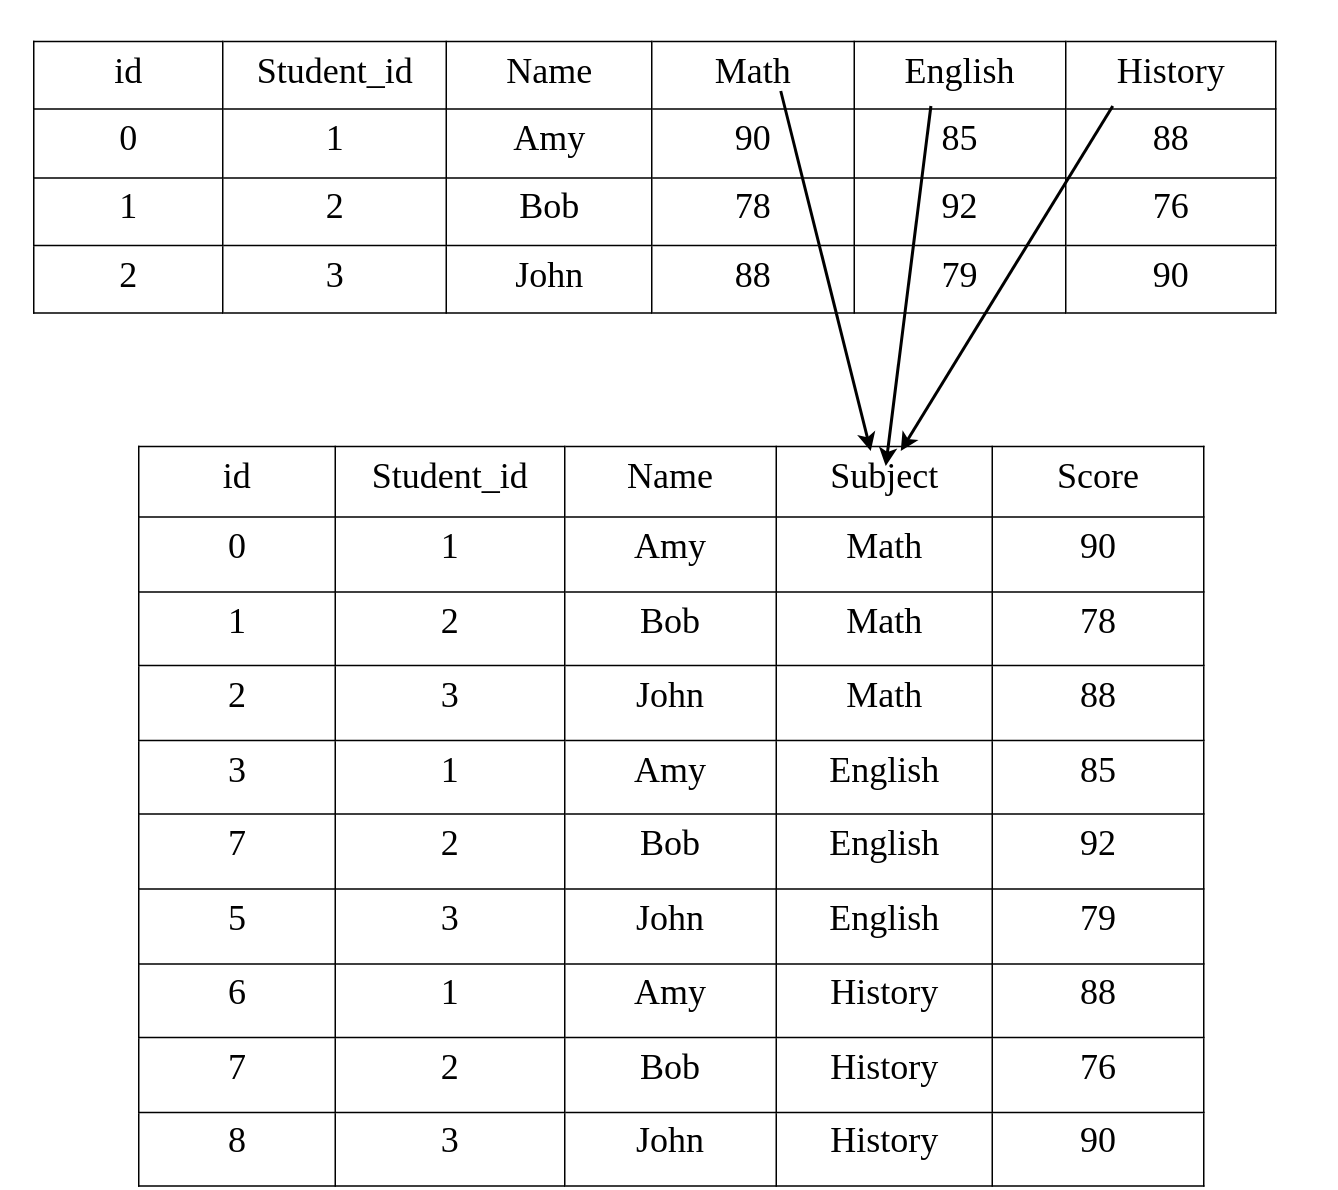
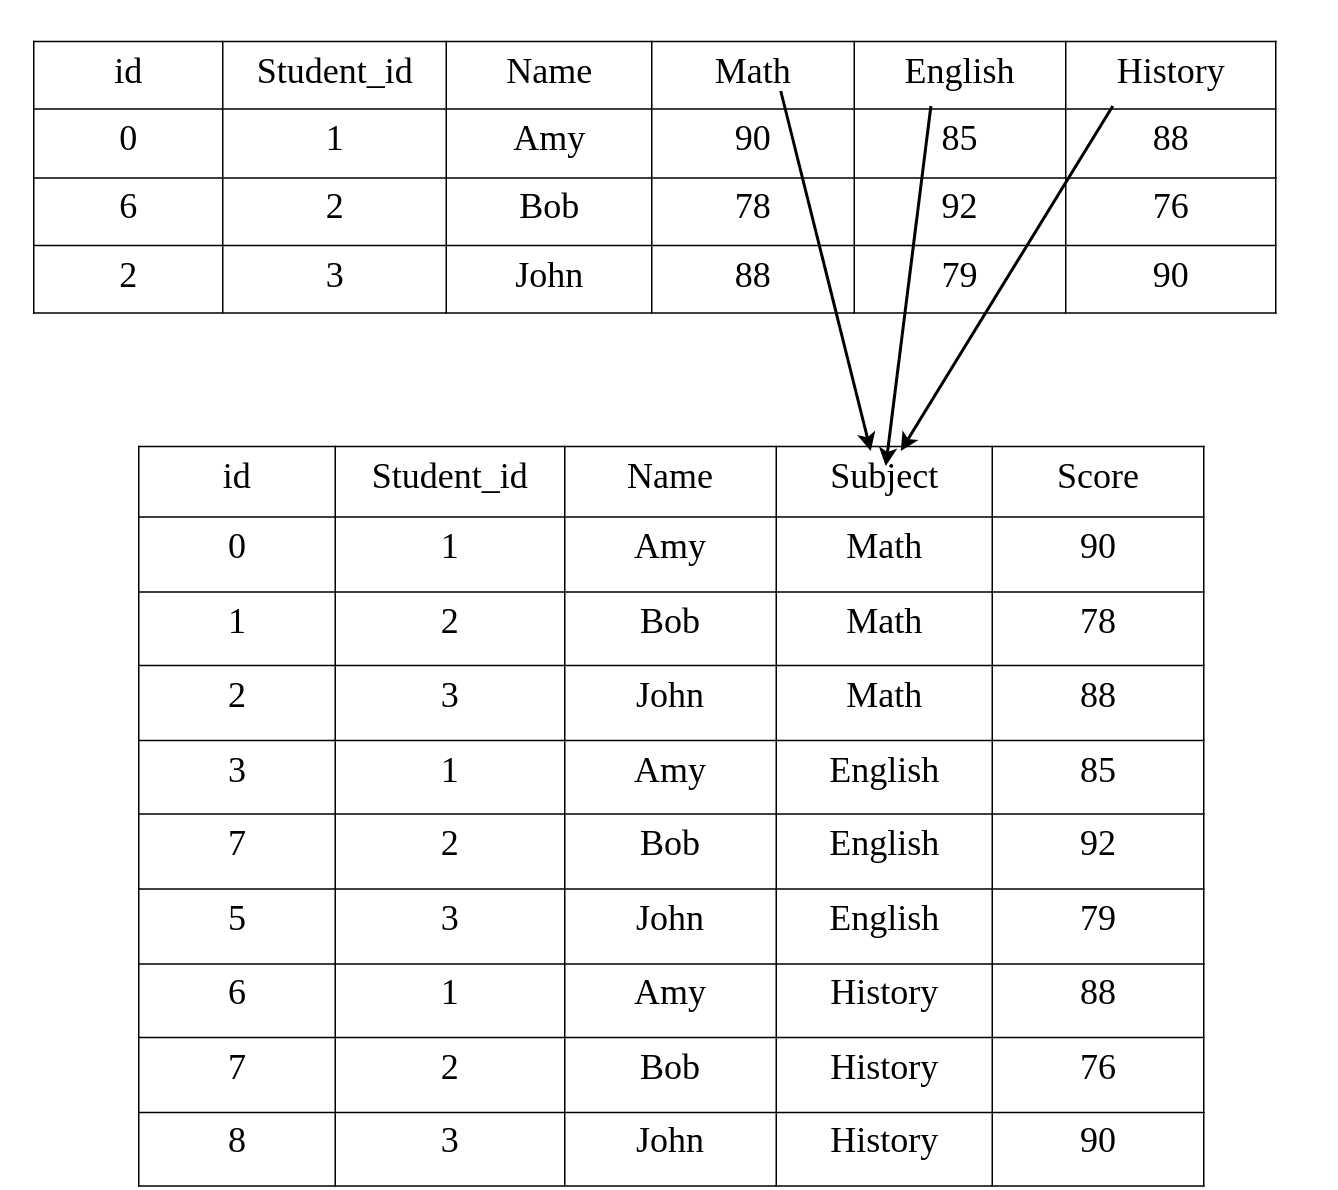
node "id Student_id Name Math English History 0 1 Amy 90 85 88 1 2 Bob 78 92 76 2 3 John 88 79 90": label "id Student_id Name Math English History 0 1 Amy 90 85 88 1 2 Bob 78 92 76 2 3 John 88 79 90" -> "id Student_id Name Math English History 0 1 Amy 90 85 88 6 2 Bob 78 92 76 2 3 John 88 79 90"
